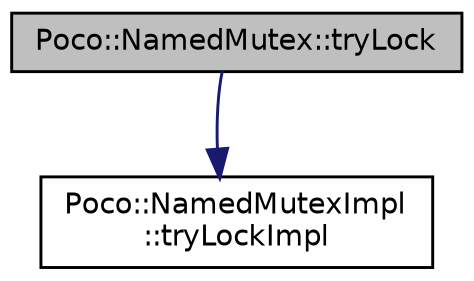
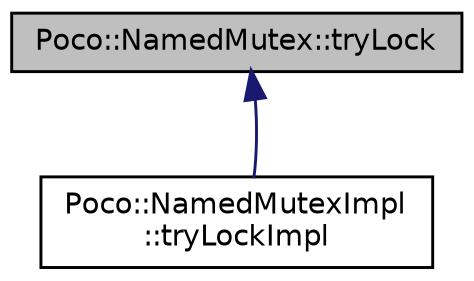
edge "Poco::NamedMutex::tryLock" -> "Poco::NamedMutexImpl ::tryLockImpl": reversed
